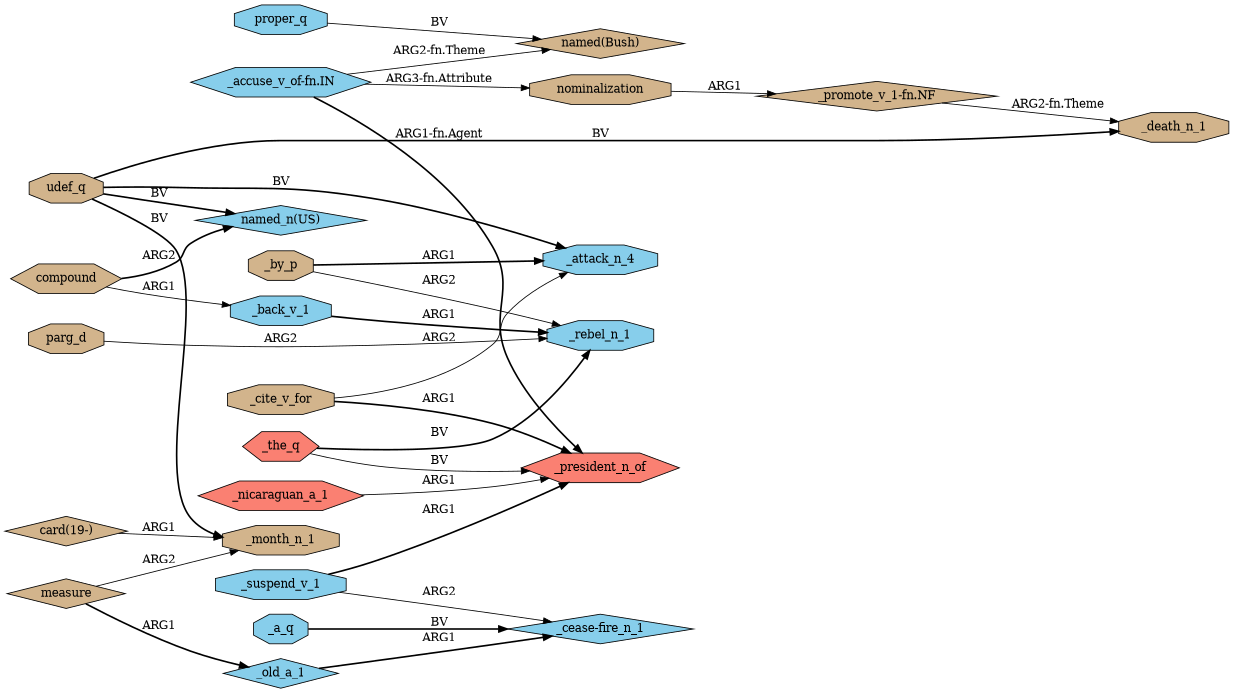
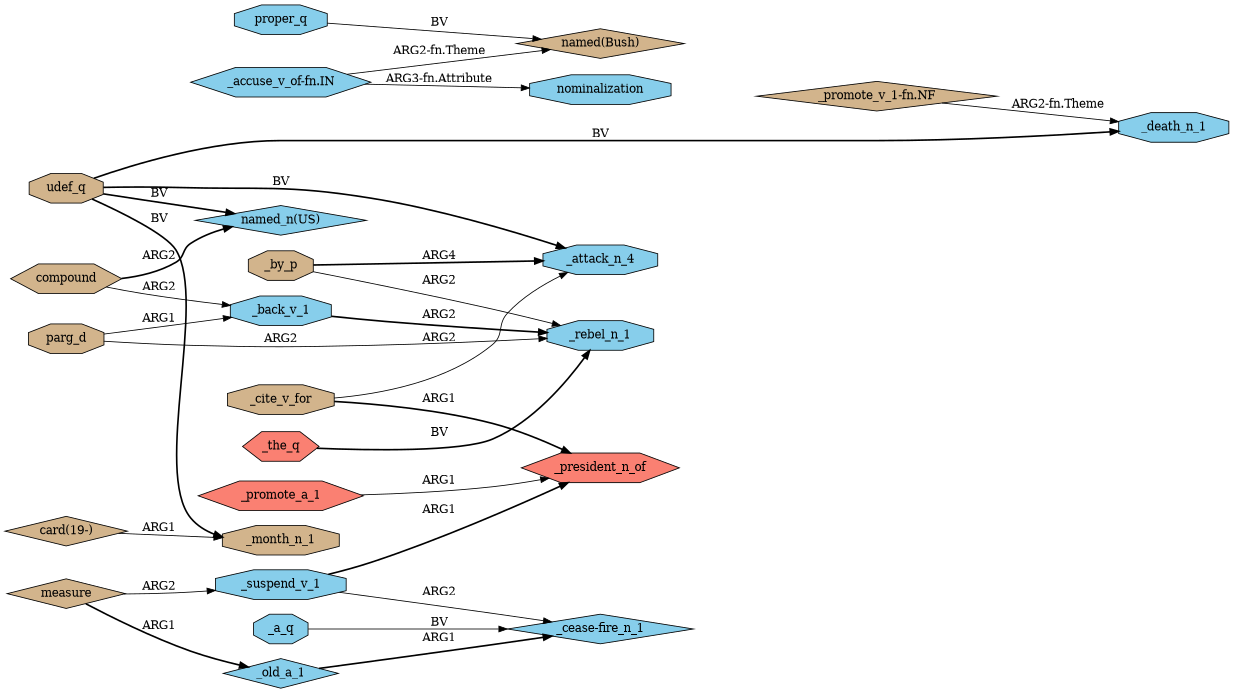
node "nominalization": fillcolor tan -> skyblue
edge "nominalization" -> "_promote_v_1-fn.NF": removed, label "ARG1"
node "_death_n_1": fillcolor tan -> skyblue
edge "_accuse_v_of-fn.IN" -> "_president_n_of": removed, label "ARG1-fn.Agent"
edge "_by_p" -> "_attack_n_4": label "ARG1" -> "ARG4"
edge "compound" -> "_back_v_1": label "ARG1" -> "ARG2"
edge "_back_v_1" -> "_rebel_n_1": label "ARG1" -> "ARG2"
edge "parg_d" -> "_back_v_1": added, label "ARG1"
edge "_the_q" -> "_president_n_of": removed, label "BV"
node "_nicaraguan_a_1": label "_nicaraguan_a_1" -> "_promote_a_1"
edge "measure" -> "_month_n_1": now "measure" -> "_suspend_v_1"
edge "_a_q" -> "_cease-fire_n_1": style bold -> solid
